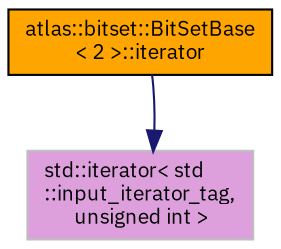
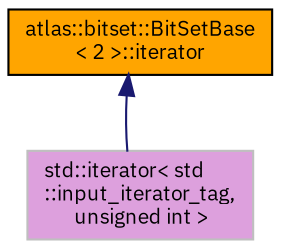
edge "atlas::bitset::BitSetBase < 2 >::iterator" -> "std::iterator< std ::input_iterator_tag, unsigned int >": reversed
